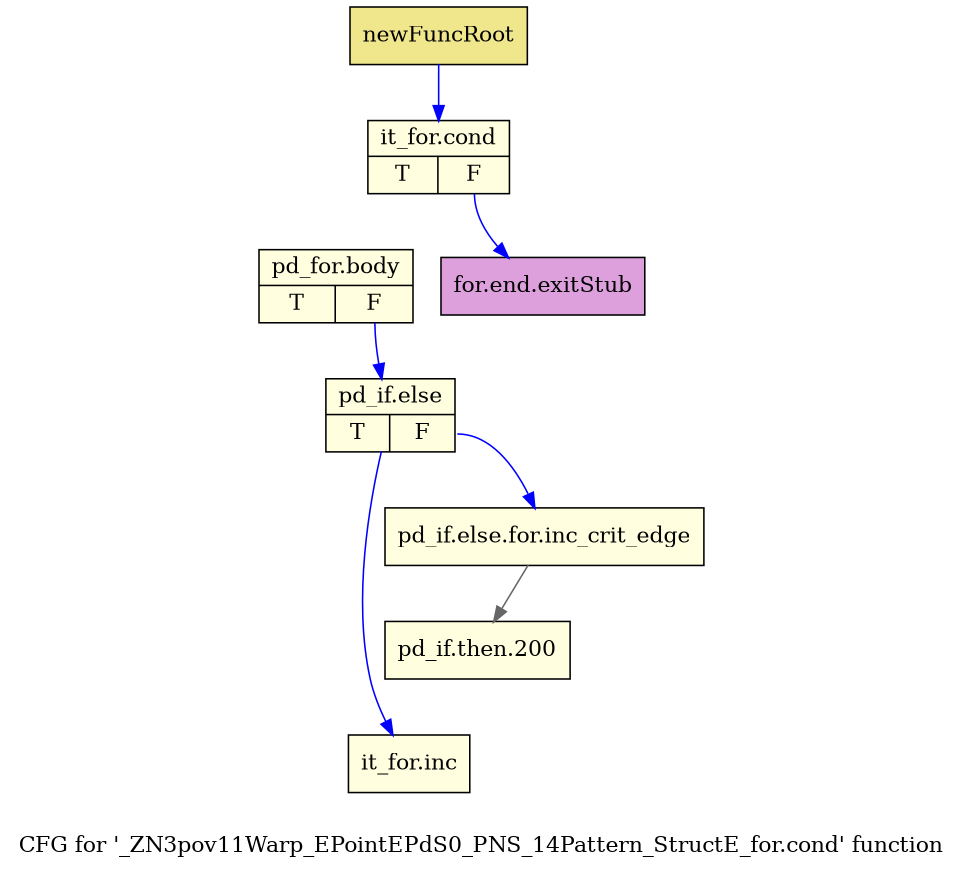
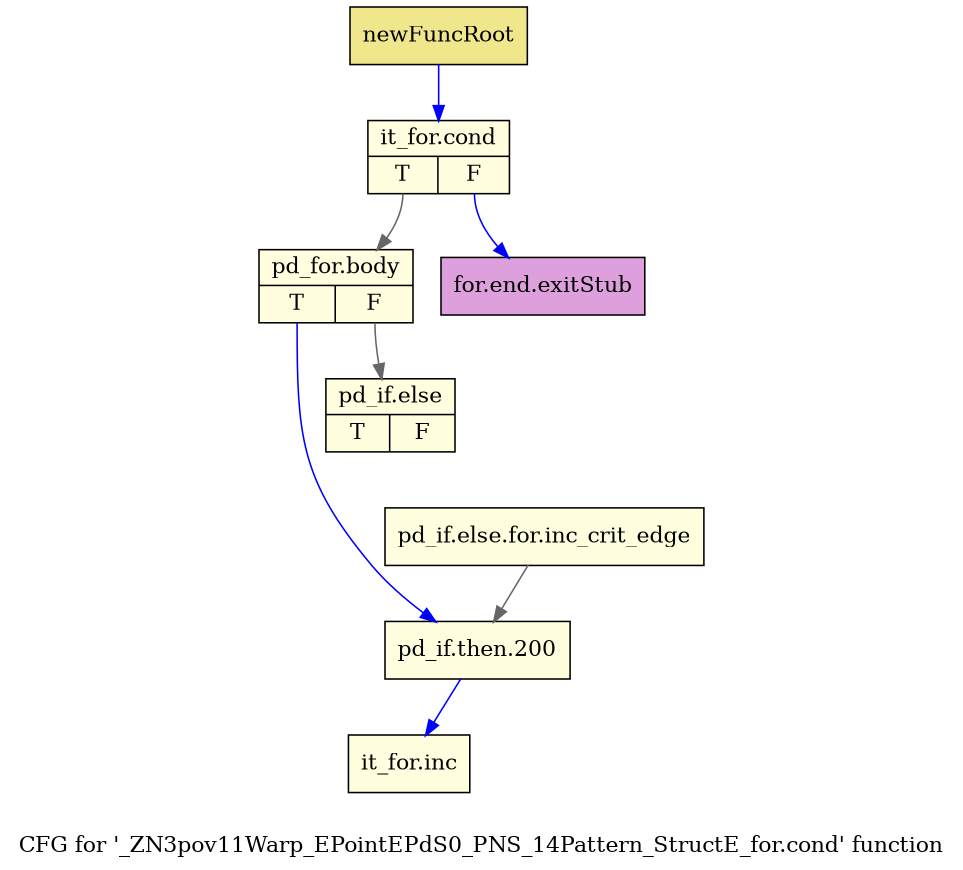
edge "it_for.cond" -> "pd_for.body": added
edge "pd_for.body" -> "pd_if.else": color blue -> gray40
edge "pd_if.else" -> "pd_if.else.for.inc_crit_edge": removed
edge "pd_for.body" -> "pd_if.then.200": added
edge "pd_if.else" -> "it_for.inc": now "pd_if.then.200" -> "it_for.inc"
